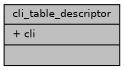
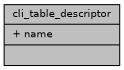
node "cli_table_descriptor": text "+ cli" -> "+ name"
